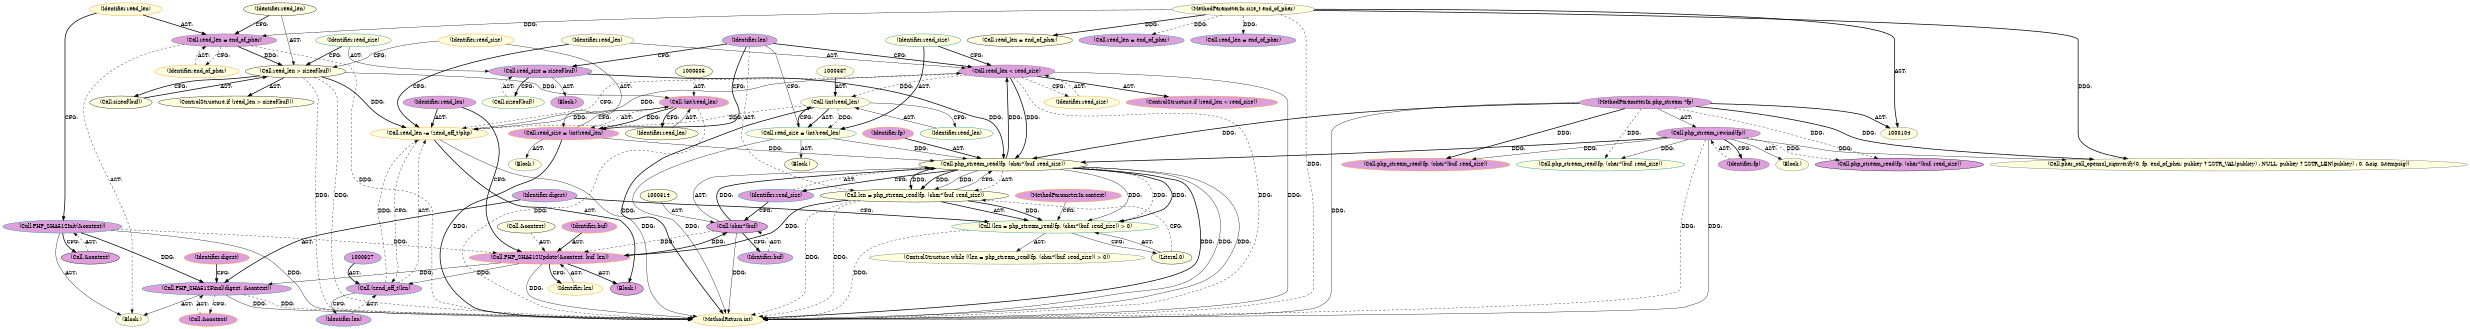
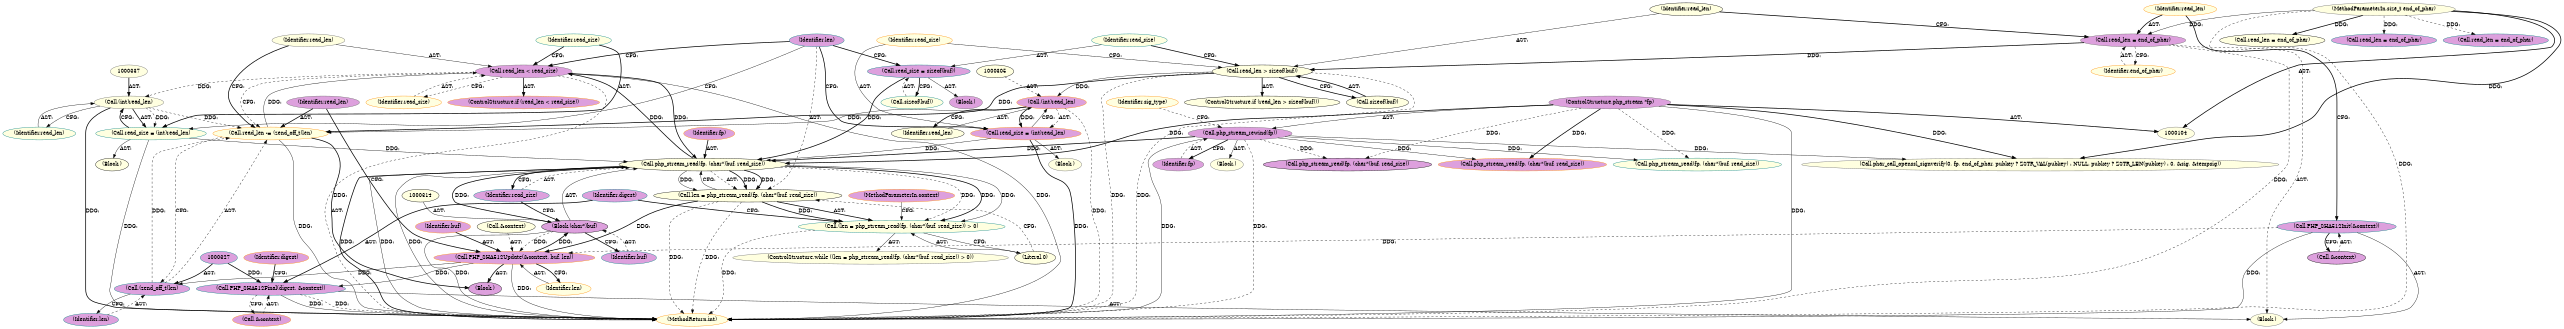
node "(Identifier,sig_type)": added
node "(MethodParameterIn,php_stream *fp)": label "(MethodParameterIn,php_stream *fp)" -> "(ControlStructure,php_stream *fp)"
node "(Call,read_len -= (zend_off_t)php)": label "(Call,read_len -= (zend_off_t)php)" -> "(Call,read_len -= (zend_off_t)len)"
node "(Call,(char*)buf)": label "(Call,(char*)buf)" -> "(Block,(char*)buf)"
edge "(Call,PHP_SHA512Init(&context))" -> "(Call,PHP_SHA512Final(digest, &context))": now "1000327" -> "(Call,PHP_SHA512Final(digest, &context))"
